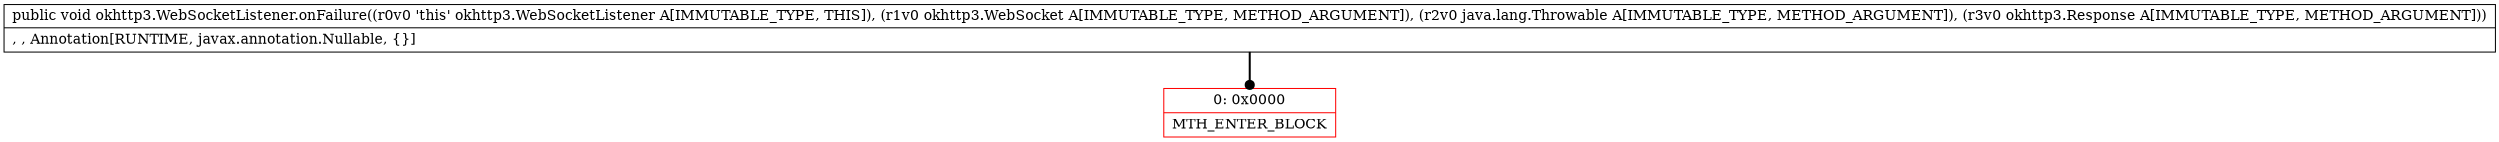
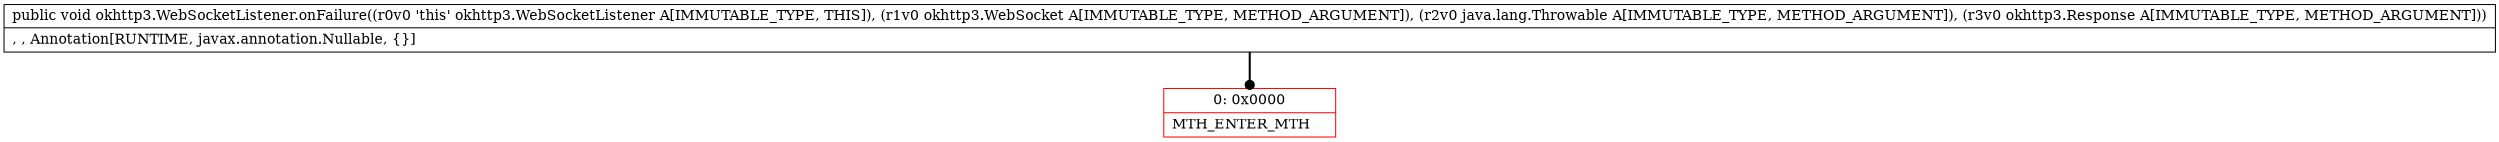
node "0: 0x0000": text "MTH_ENTER_BLOCK" -> "MTH_ENTER_MTH"
